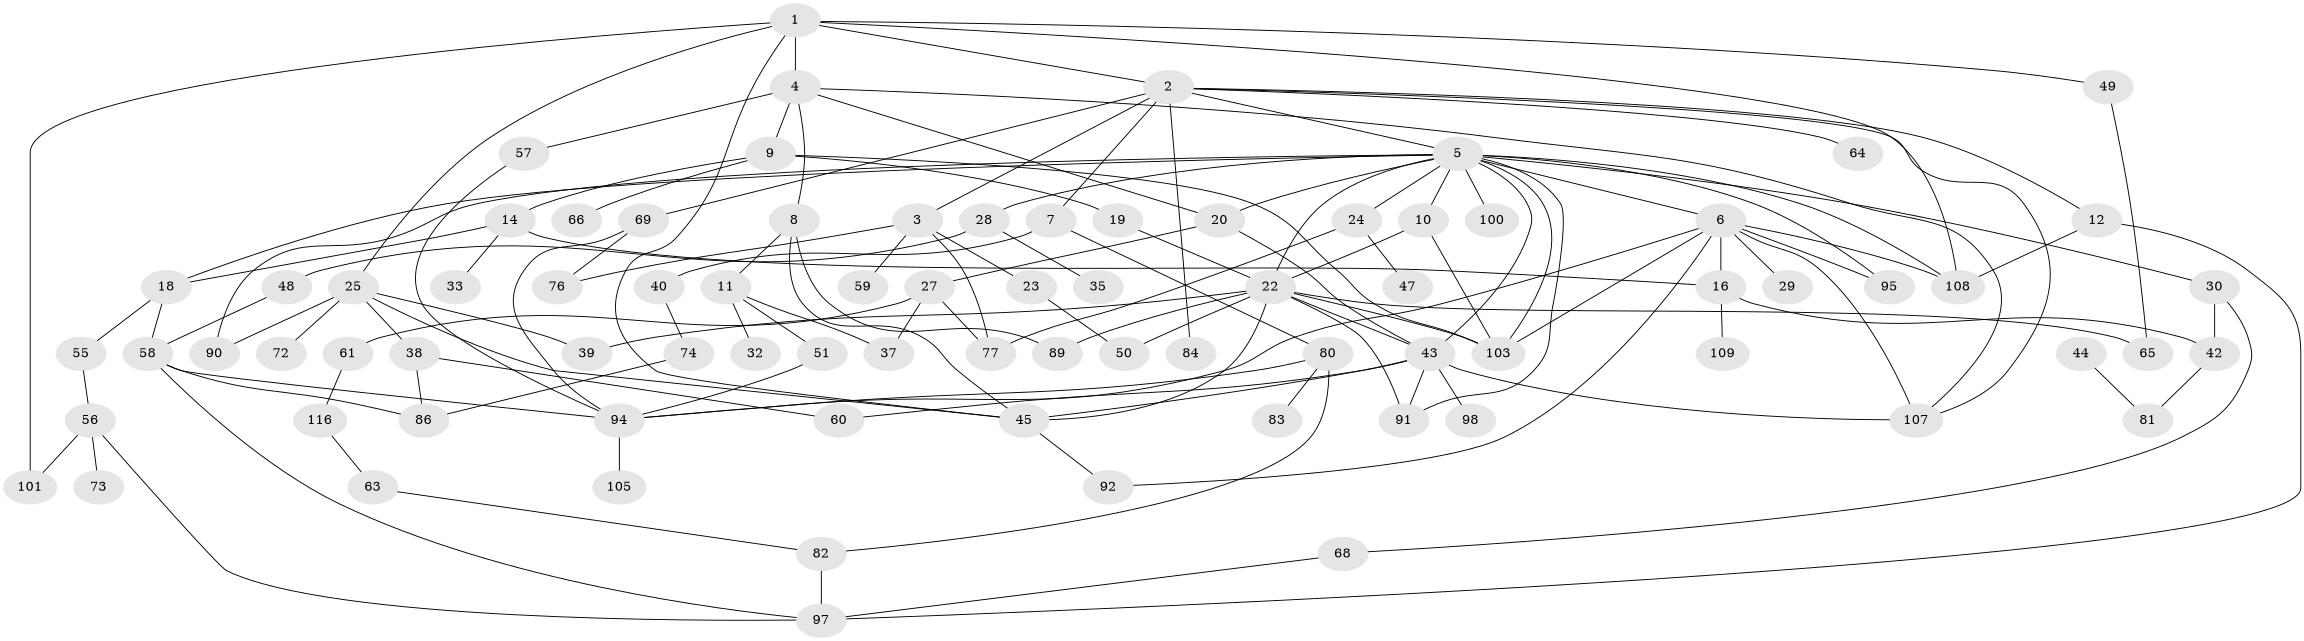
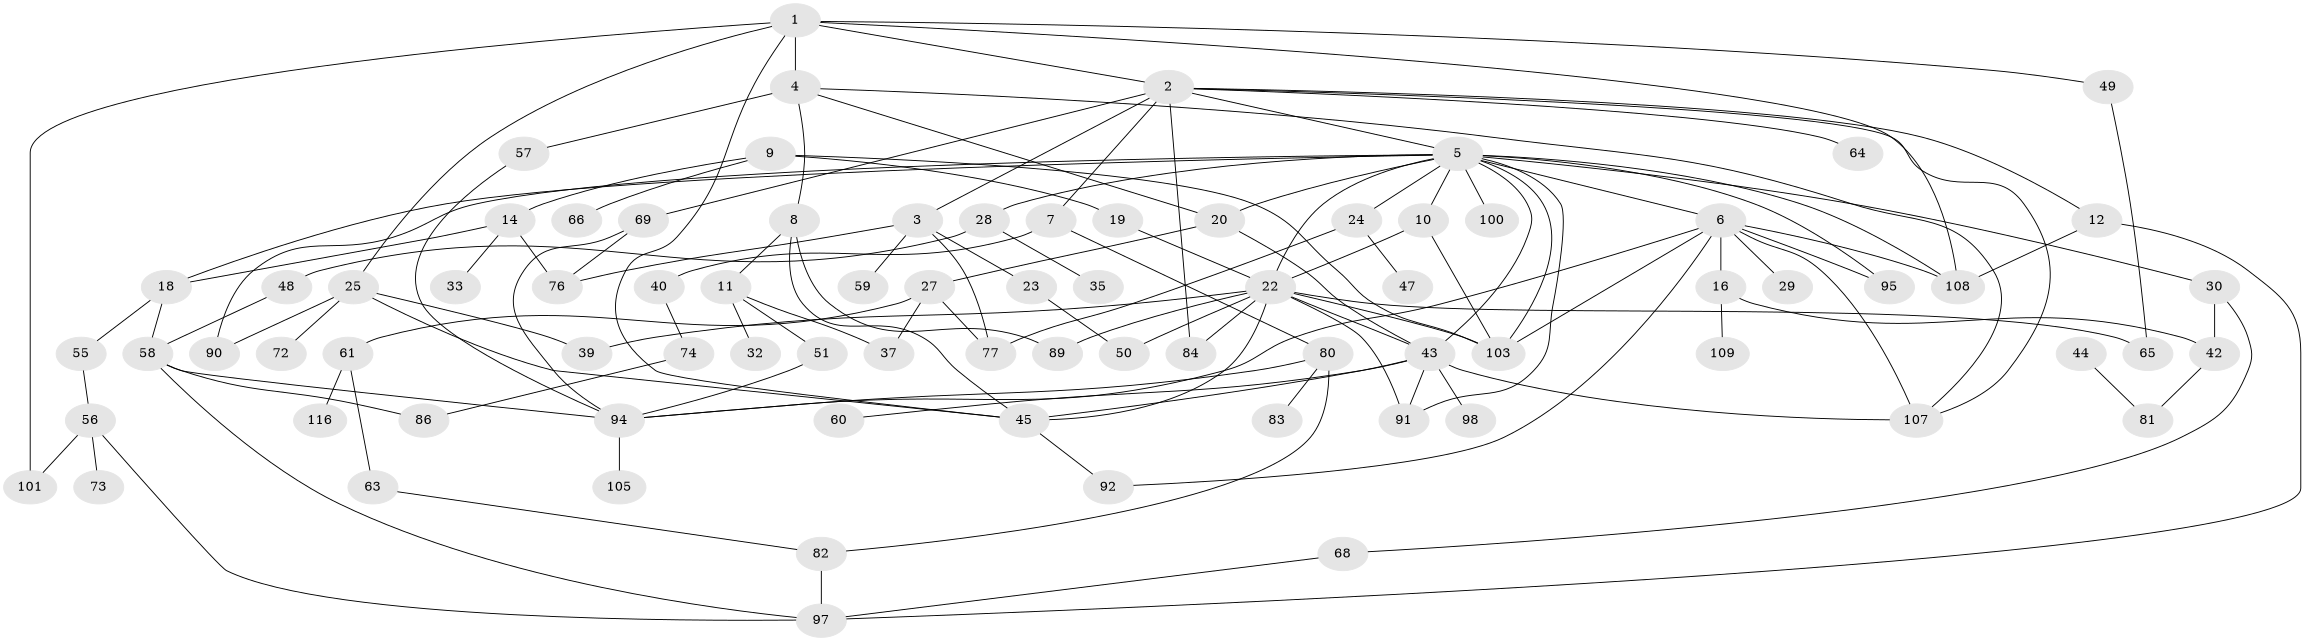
edge "4" -- "9": removed
edge "14" -- "16": now "14" -- "76"
edge "22" -- "84": added
node "38": removed
edge "116" -- "63": now "61" -- "63"
